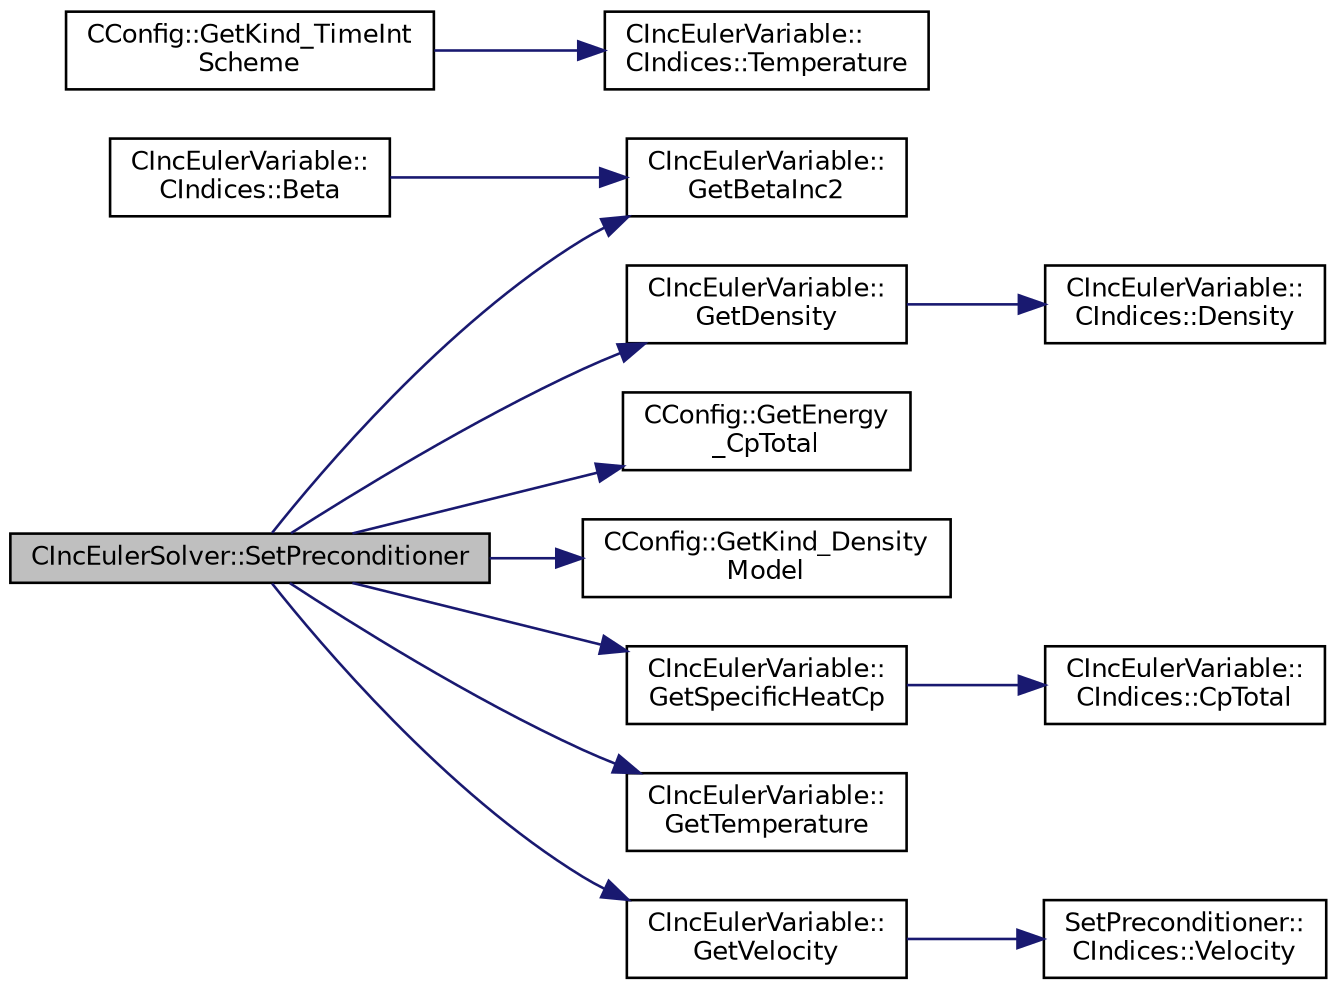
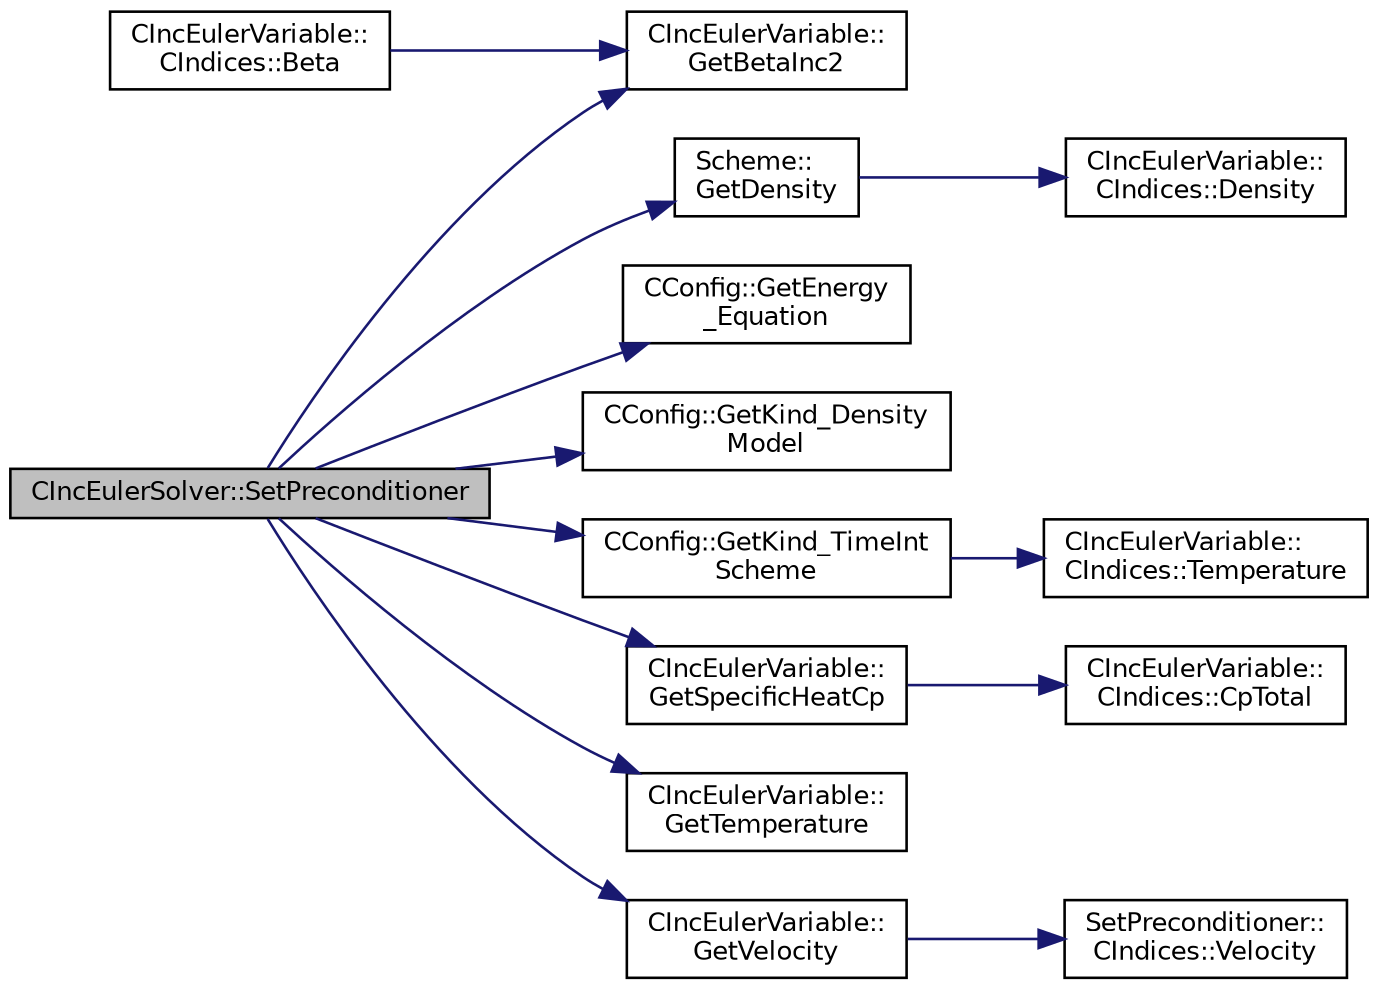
node "CIncEulerVariable:: GetDensity": label "CIncEulerVariable:: GetDensity" -> "Scheme:: GetDensity"
node "CConfig::GetEnergy _CpTotal": label "CConfig::GetEnergy _CpTotal" -> "CConfig::GetEnergy _Equation"
edge "CIncEulerSolver::SetPreconditioner" -> "CConfig::GetKind_TimeInt Scheme": added
